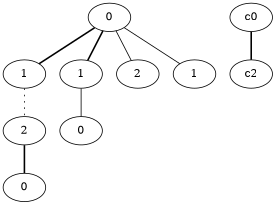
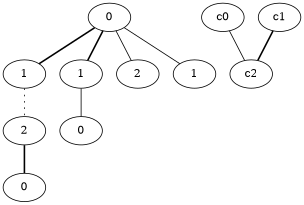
node "c1": added
edge "c0" -- "c2": style bold -> solid
